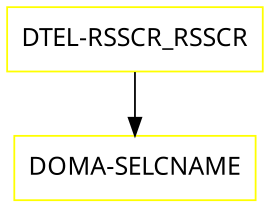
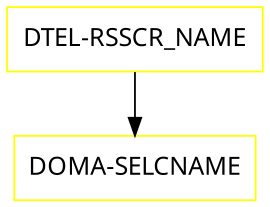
node "DTEL-RSSCR_RSSCR": label "DTEL-RSSCR_RSSCR" -> "DTEL-RSSCR_NAME"
